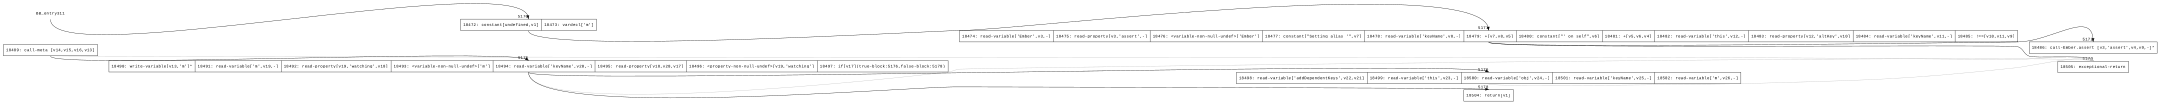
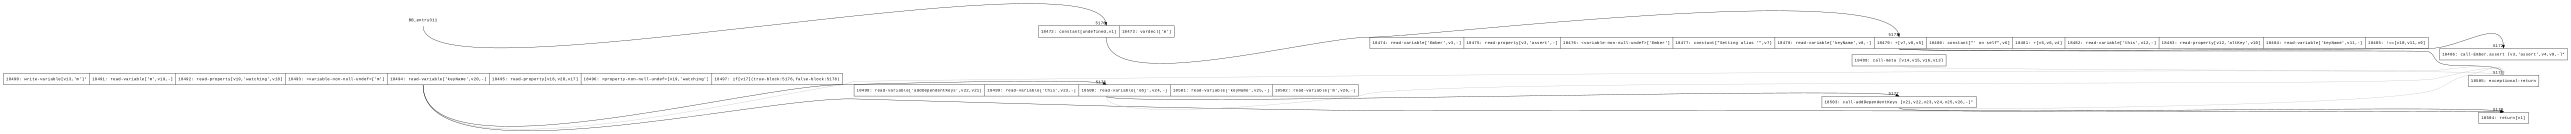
edge "18489: call-meta [v14,v15,v16,v13]" -> "18490: write-variable[v13,'m']*": removed
node "18503: call-addDependentKeys [v21,v22,v23,v24,v25,v26,-]*": added
